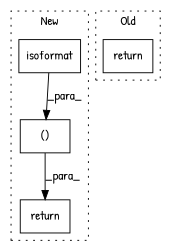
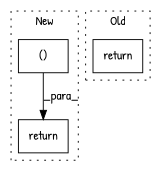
node "isoformat": removed
